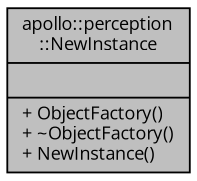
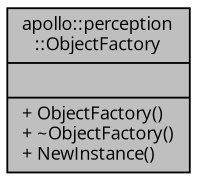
node "apollo::perception": text "::NewInstance" -> "::ObjectFactory"
